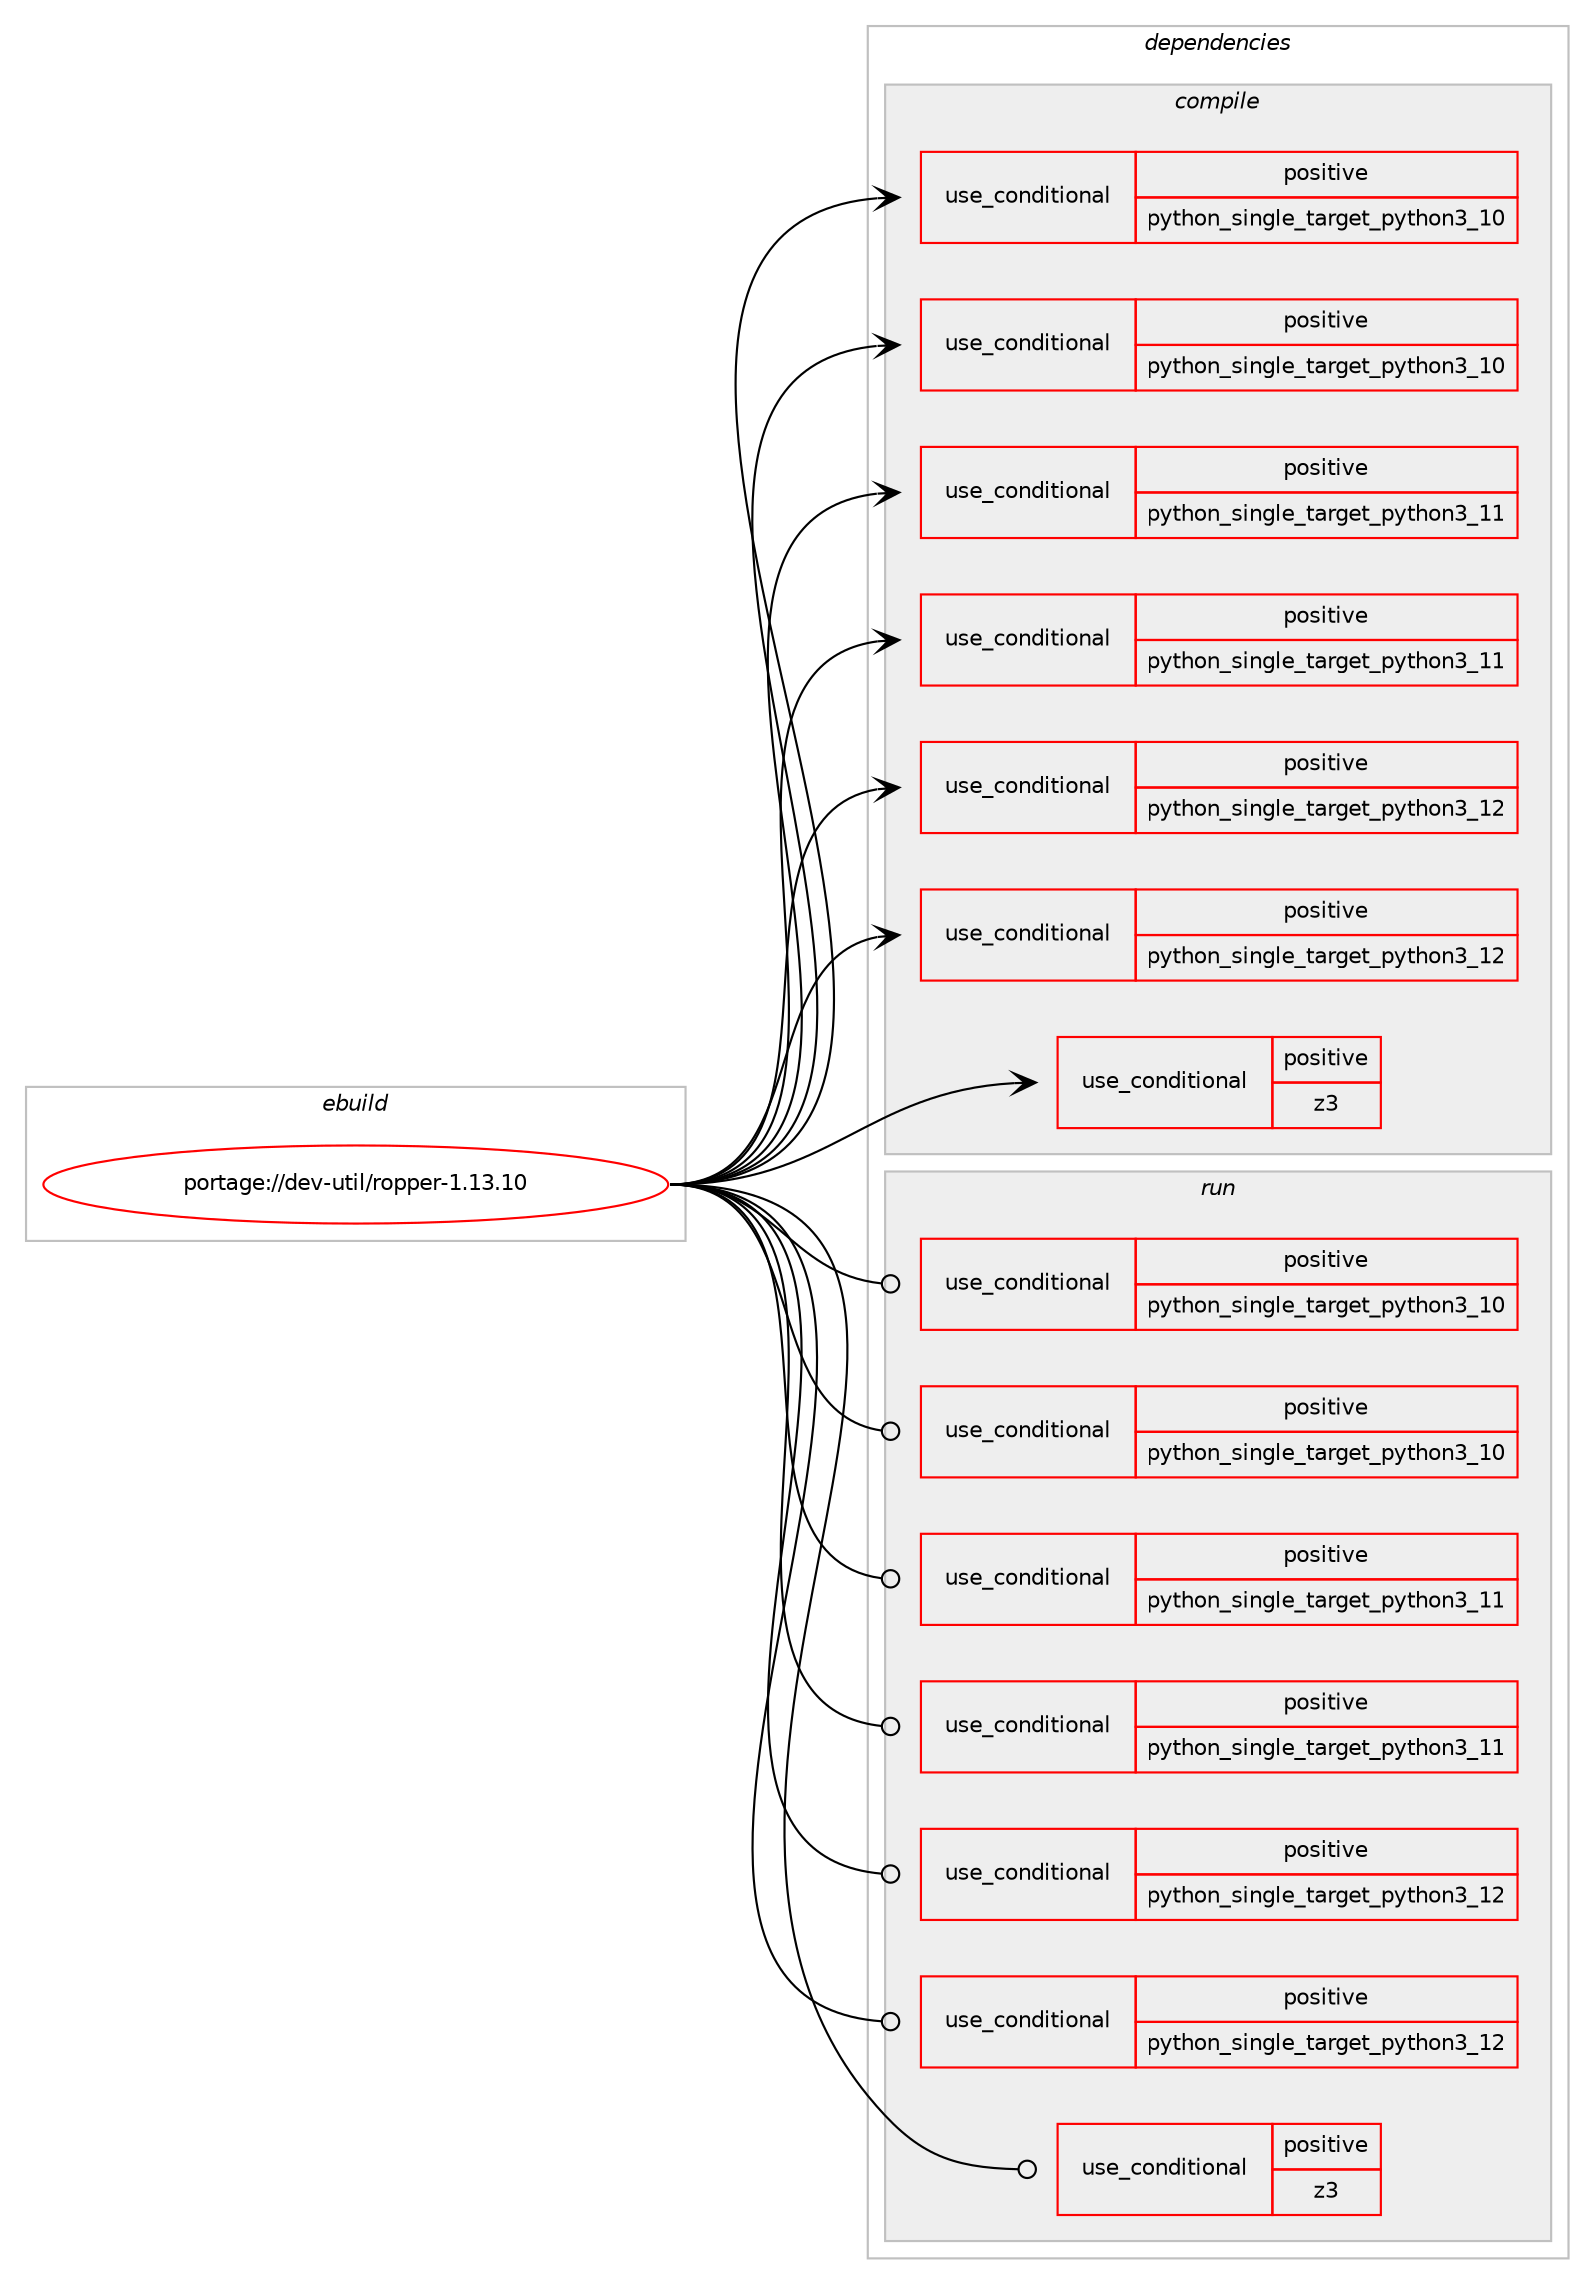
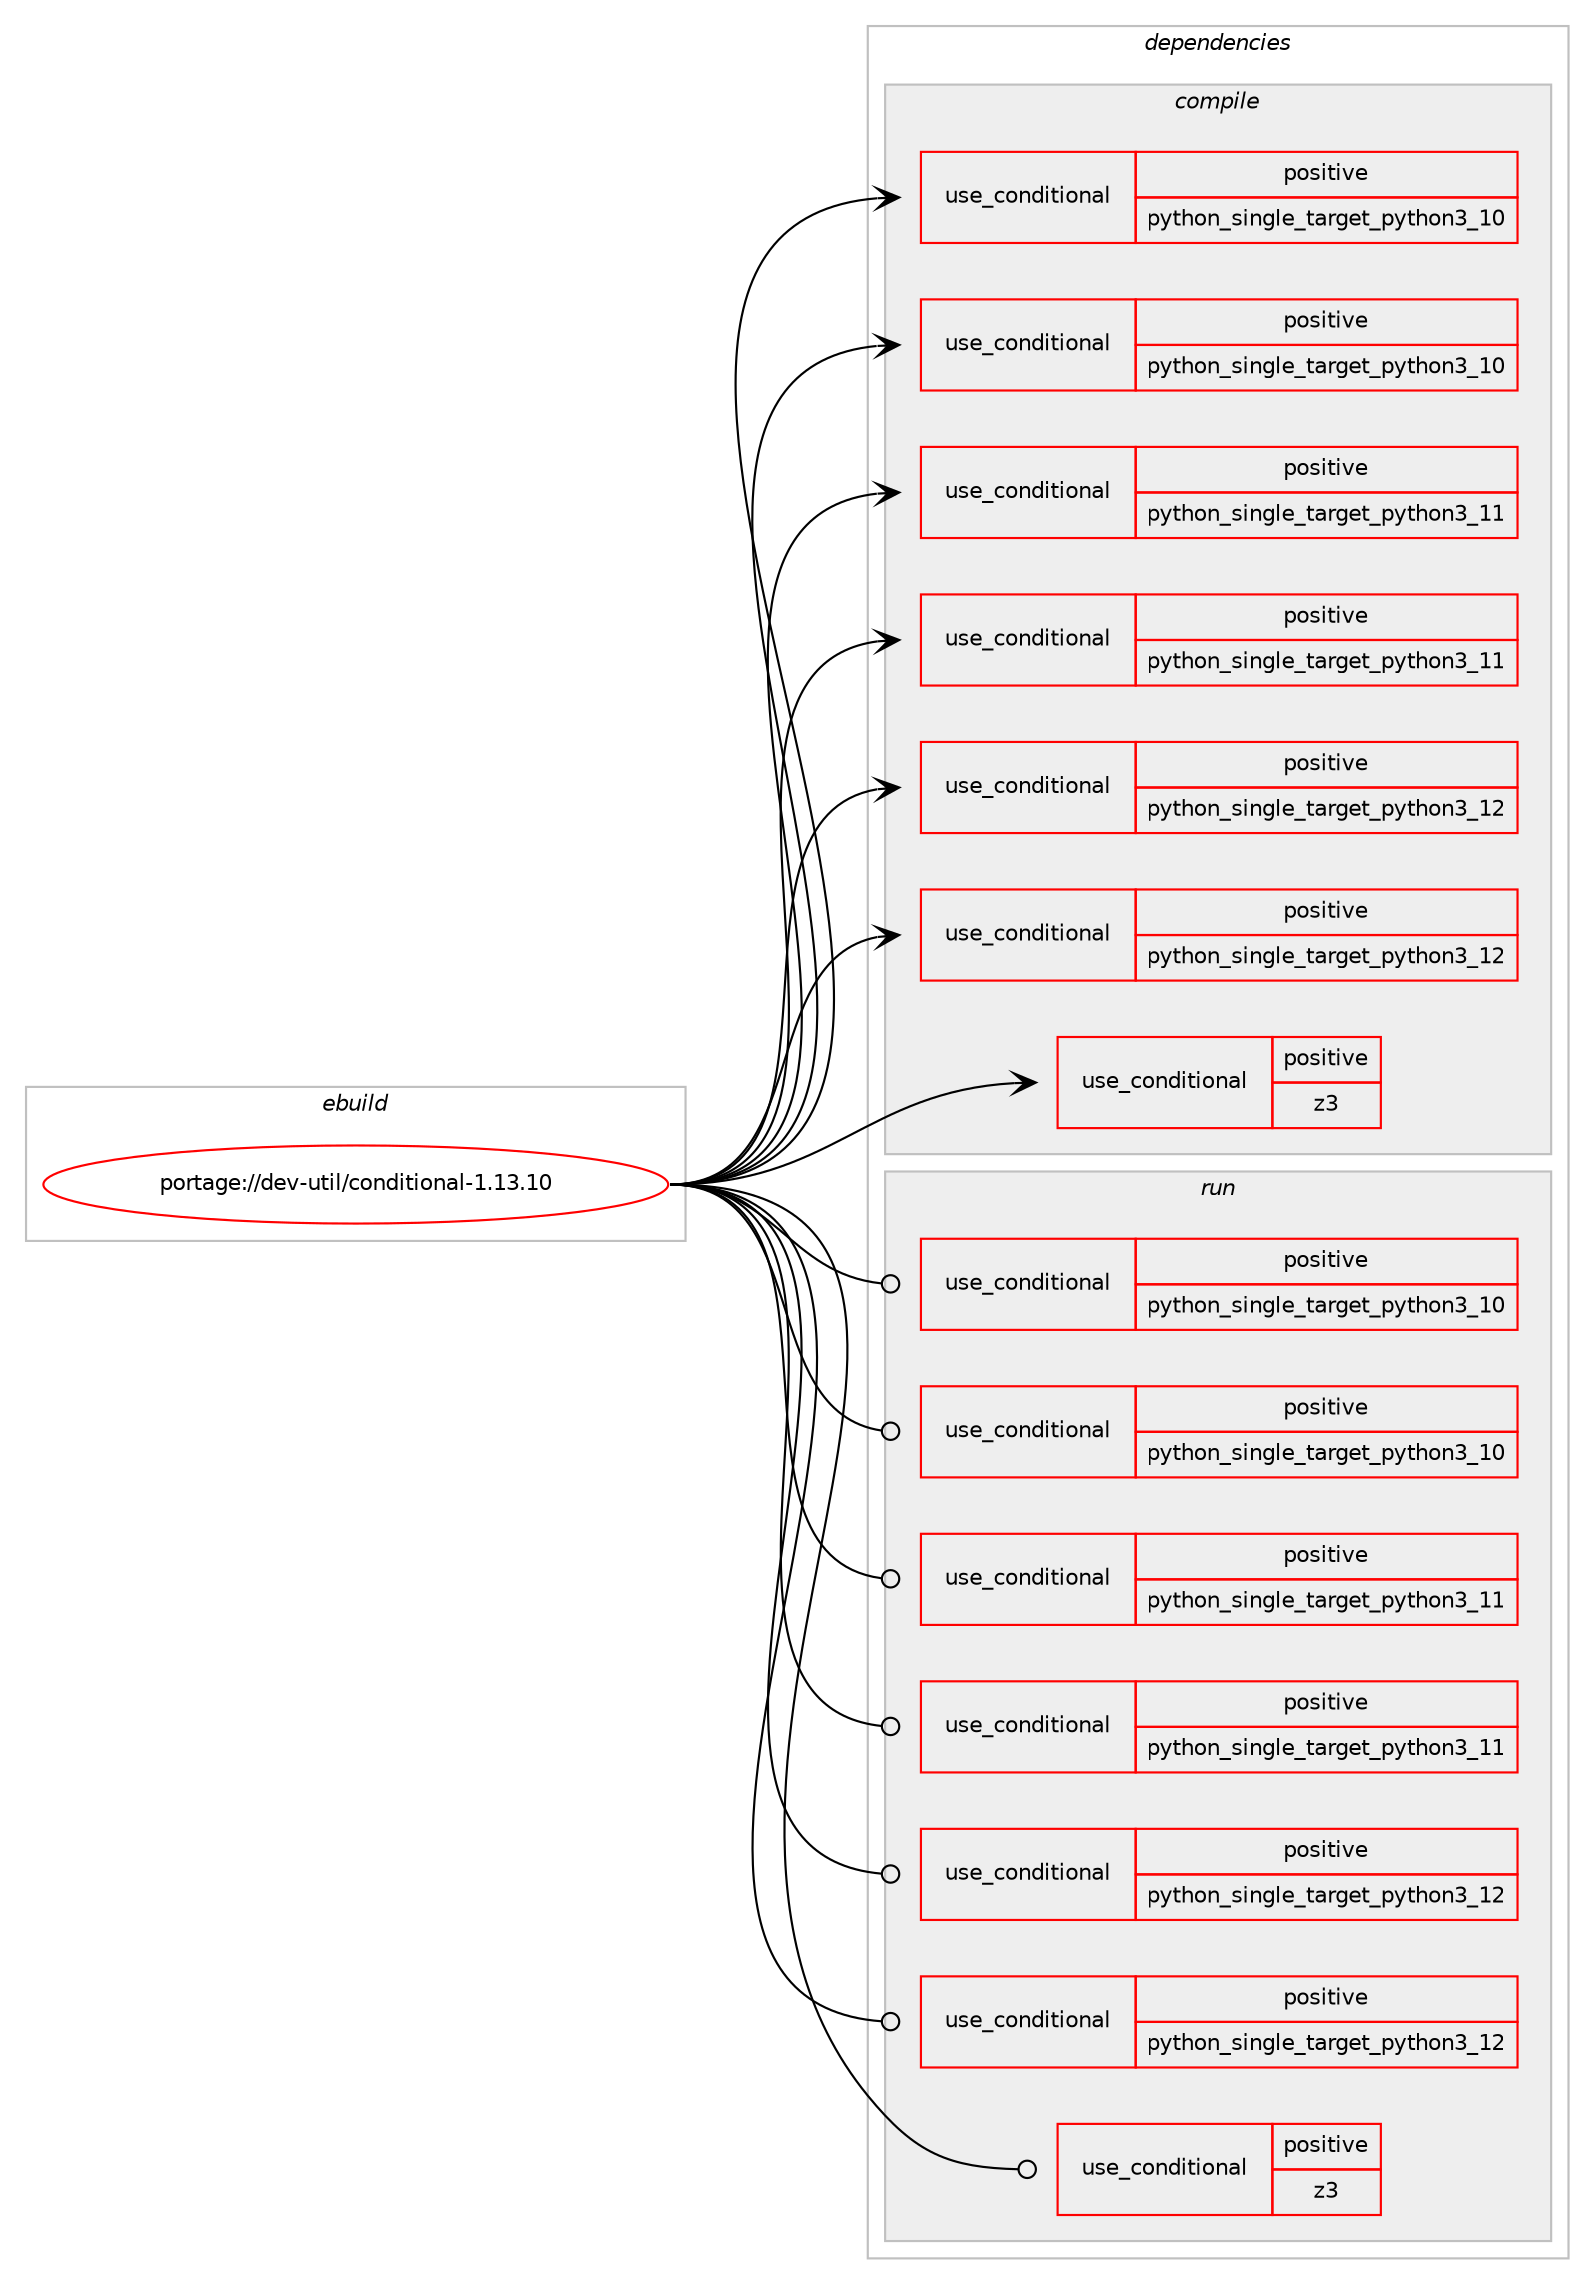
node "portage://dev-util/ropper-1.13.10": label "portage://dev-util/ropper-1.13.10" -> "portage://dev-util/conditional-1.13.10"
